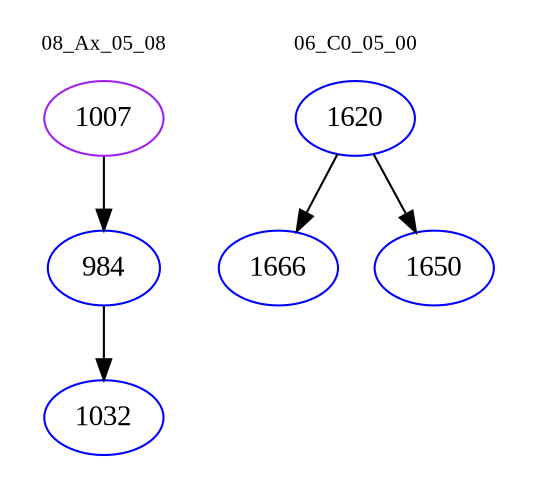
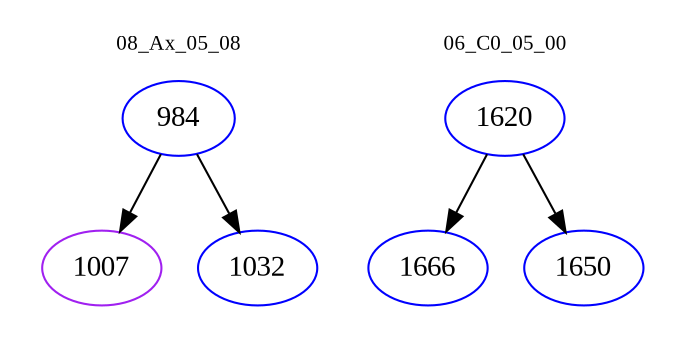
edge "1007" -> "984": reversed
